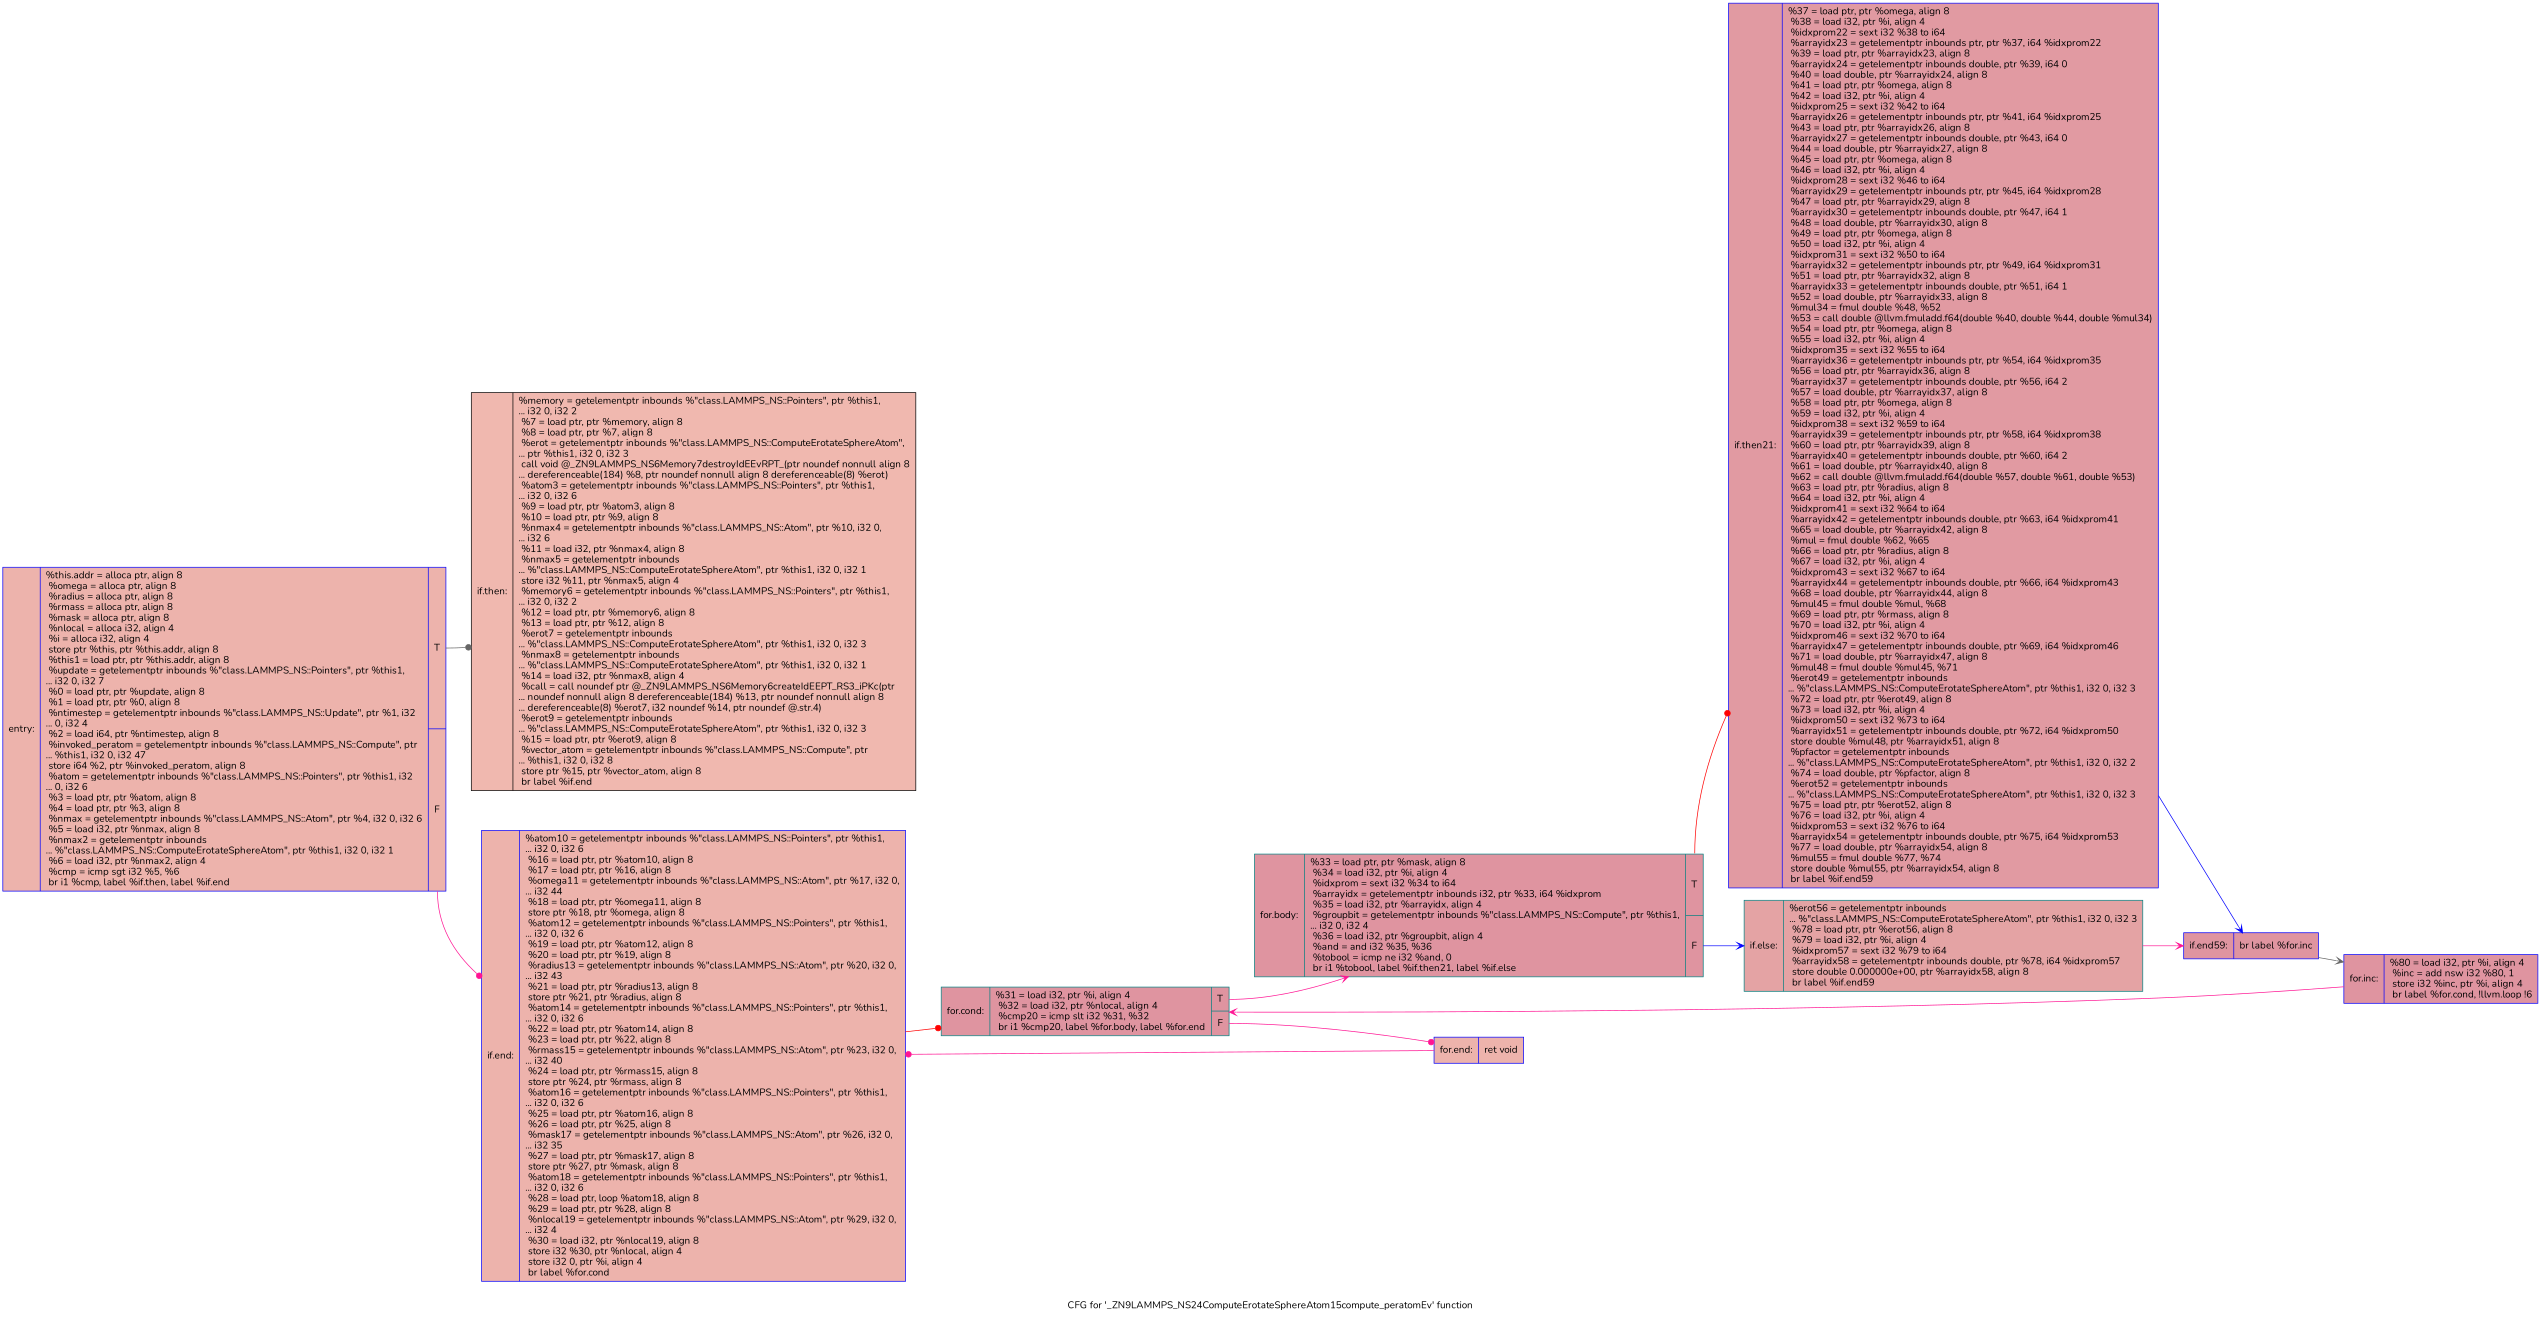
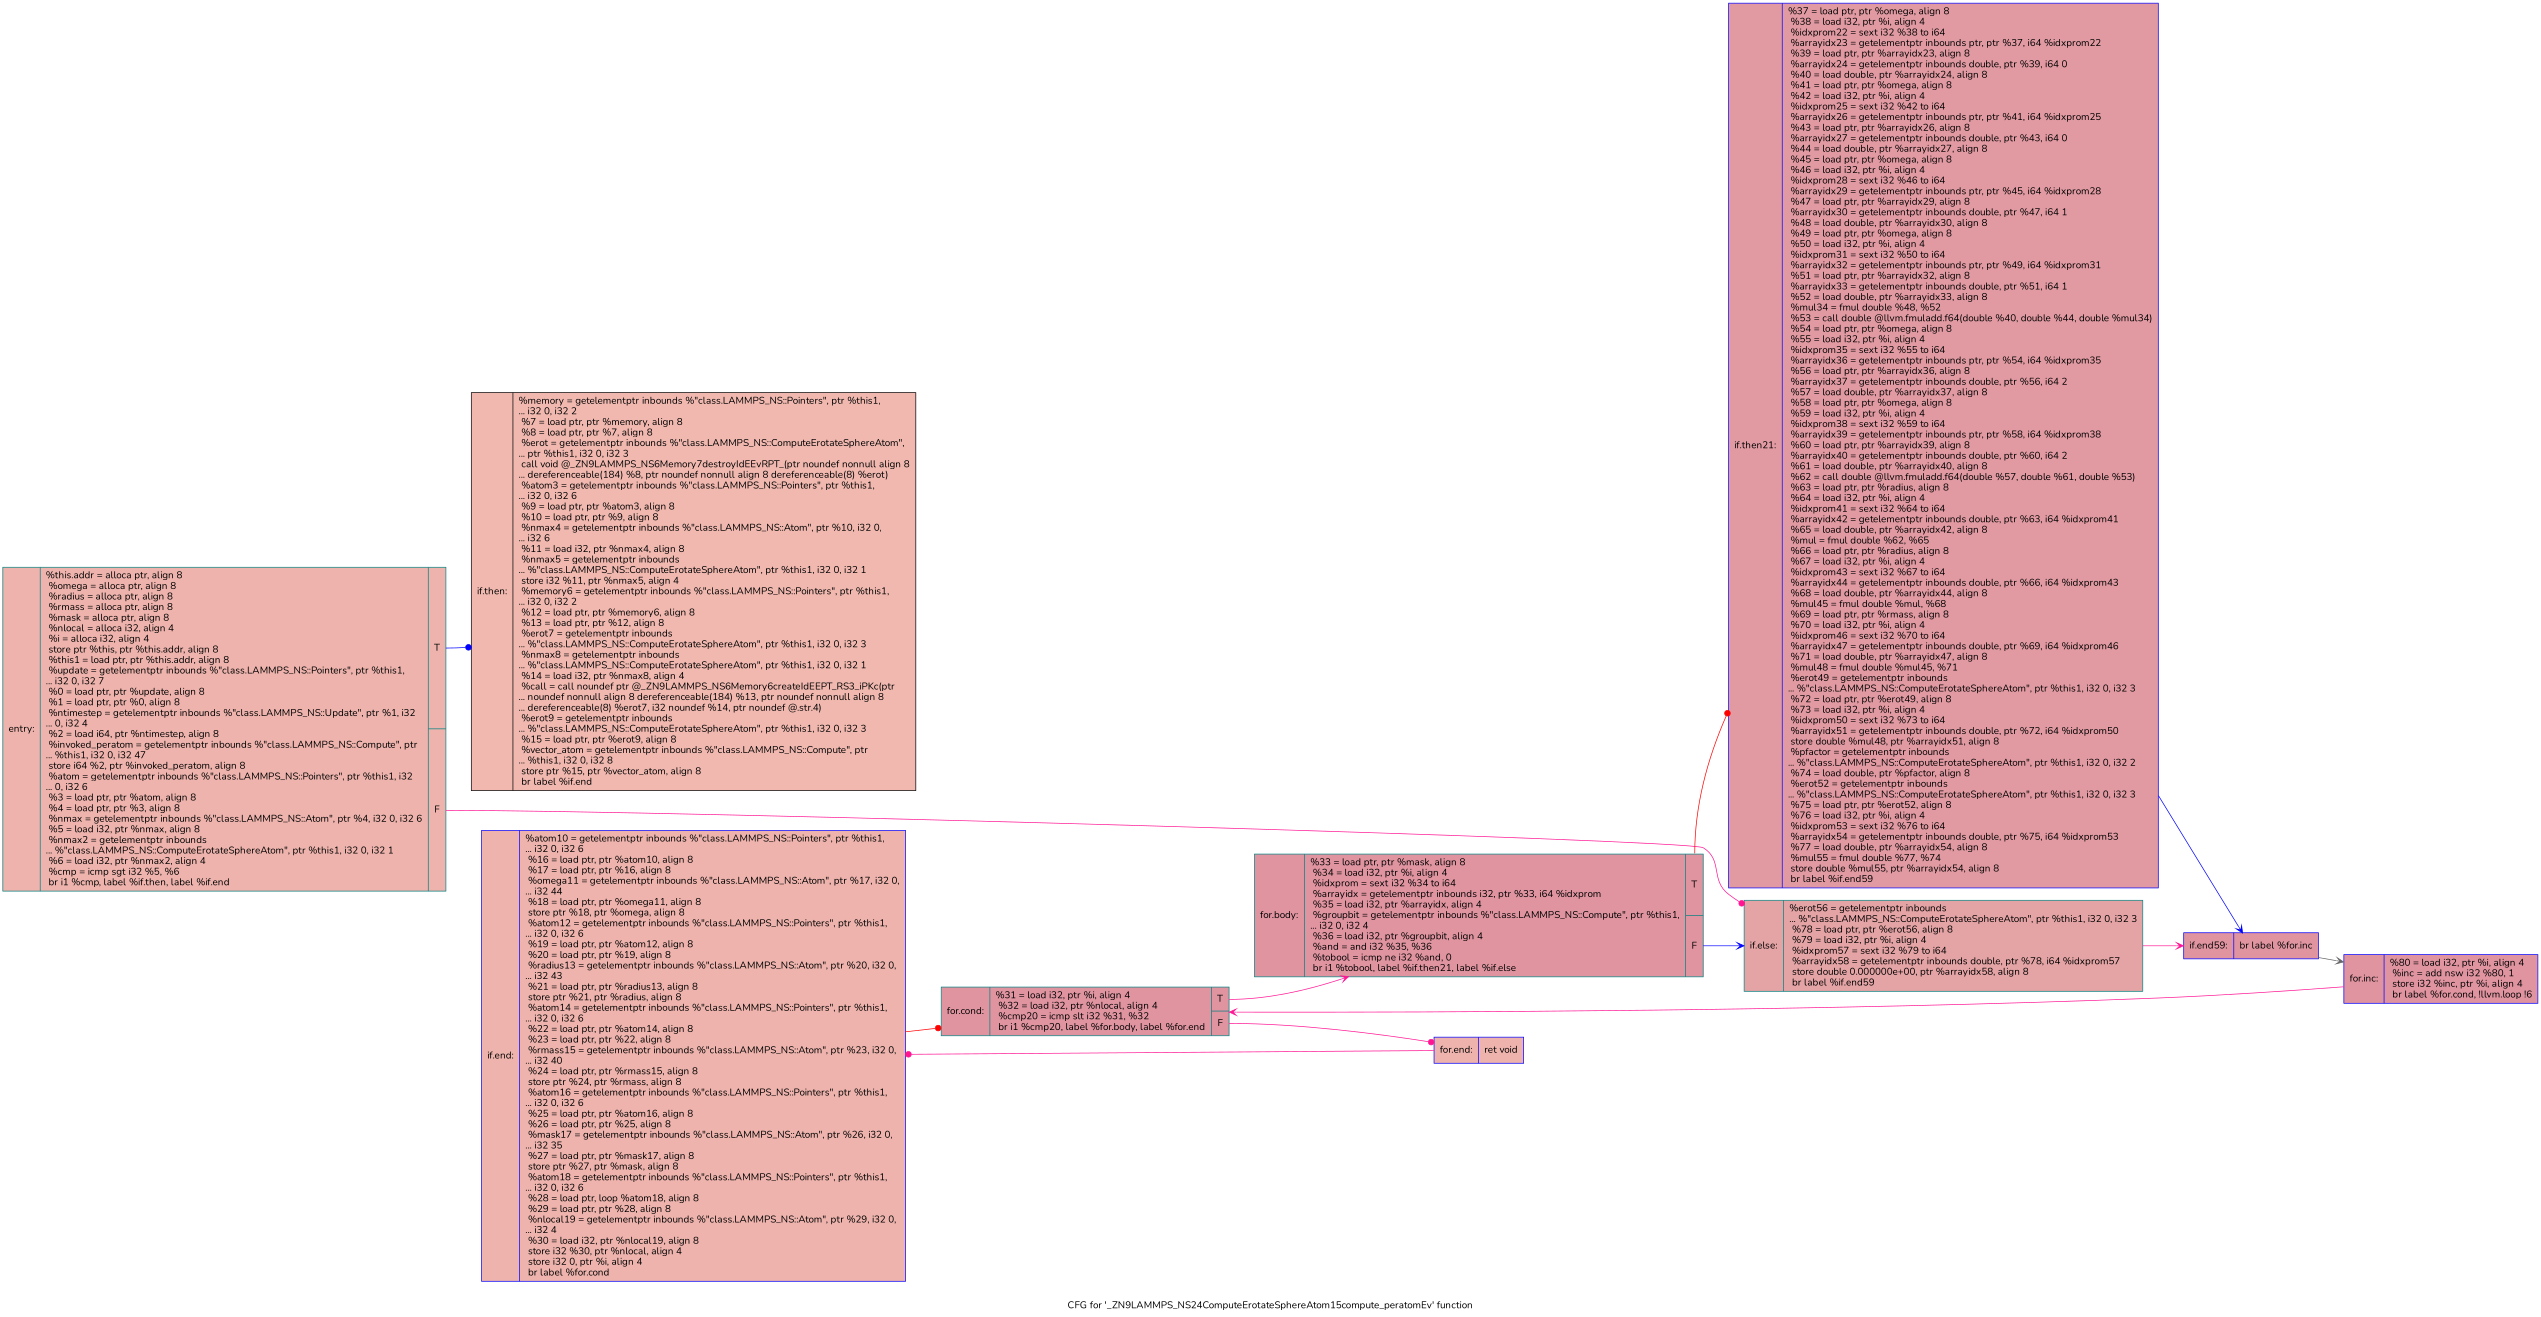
edge "entry:" -> "if.then:": color gray40 -> blue
node "entry:": color blue -> teal
edge "entry:" -> "if.end:": now "entry:" -> "if.else:"
